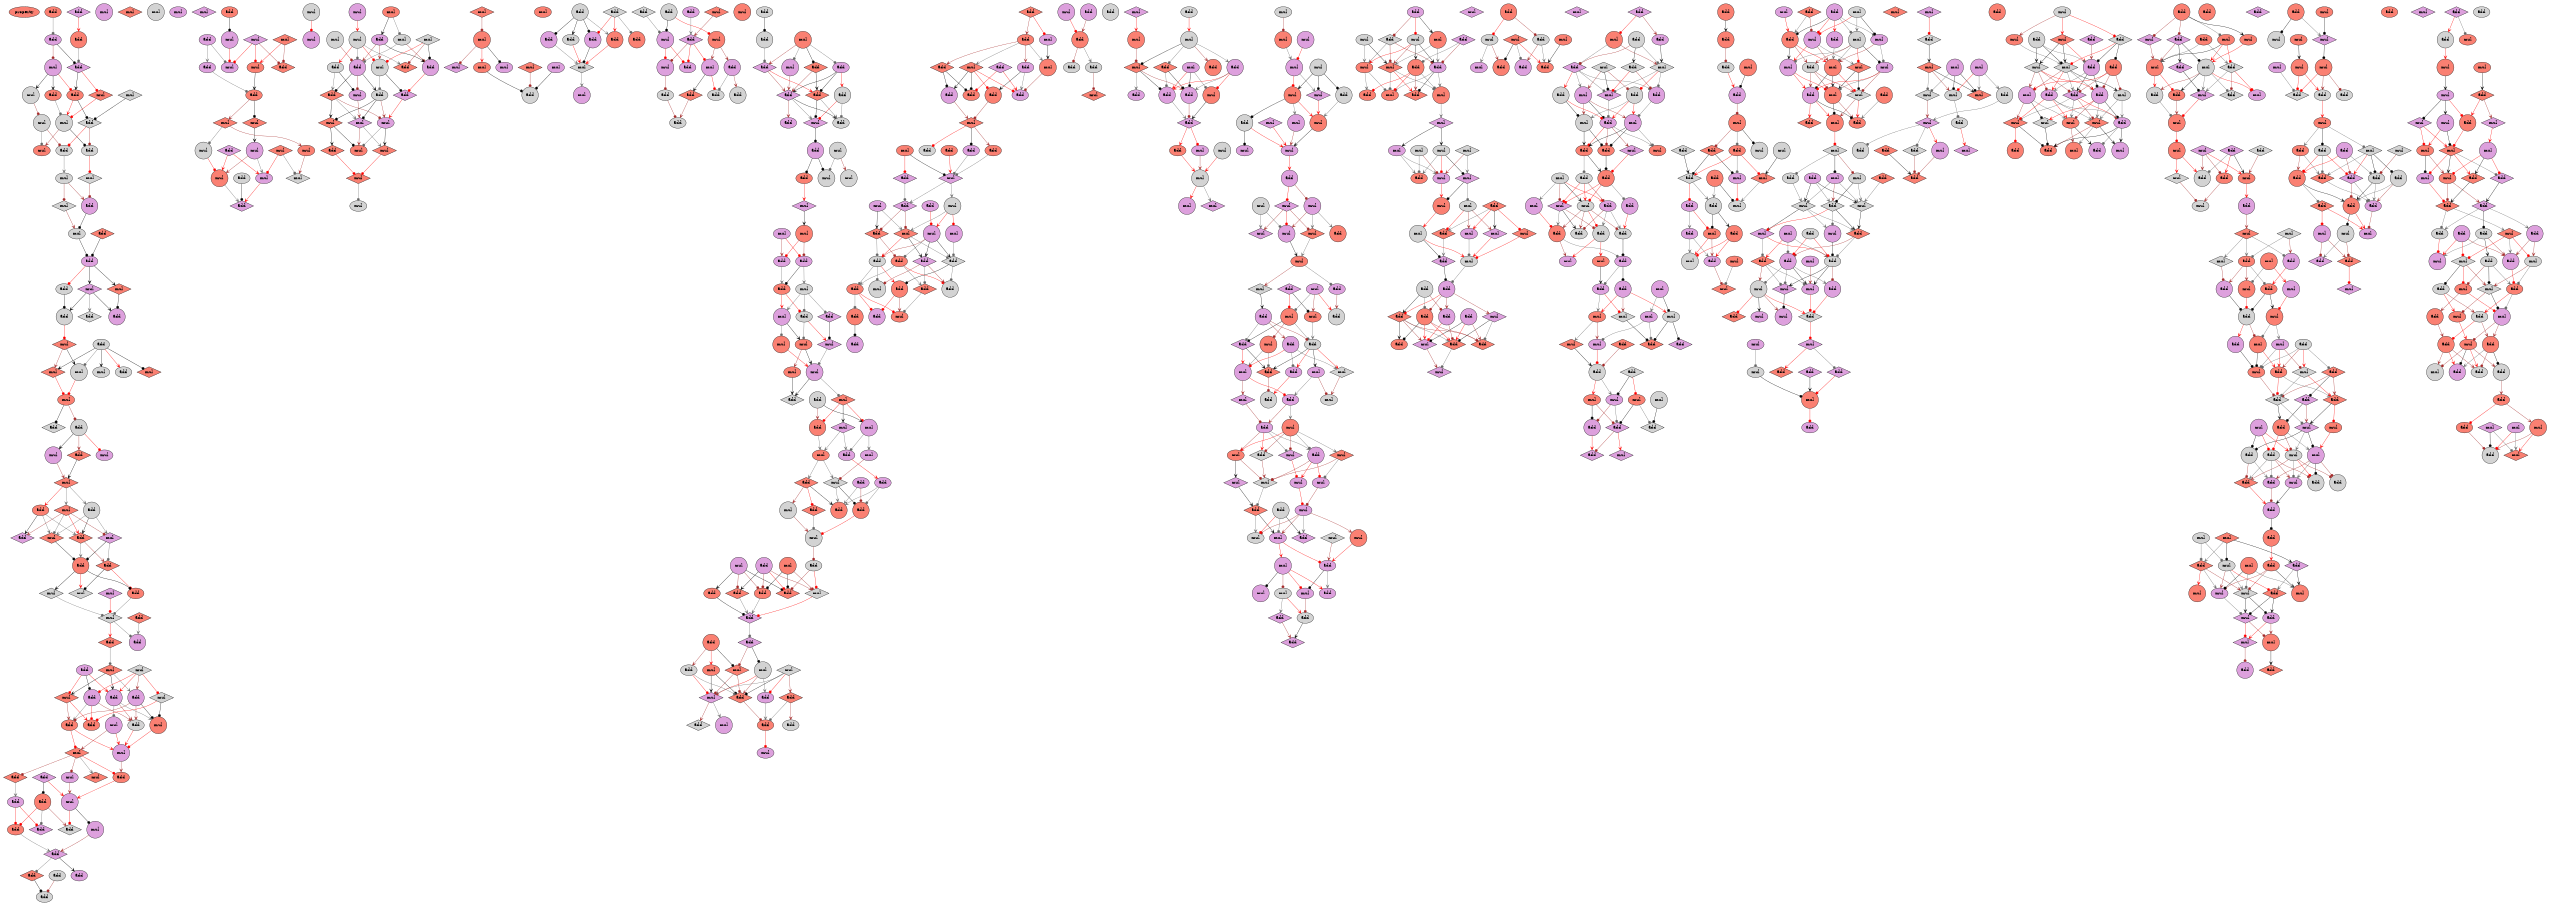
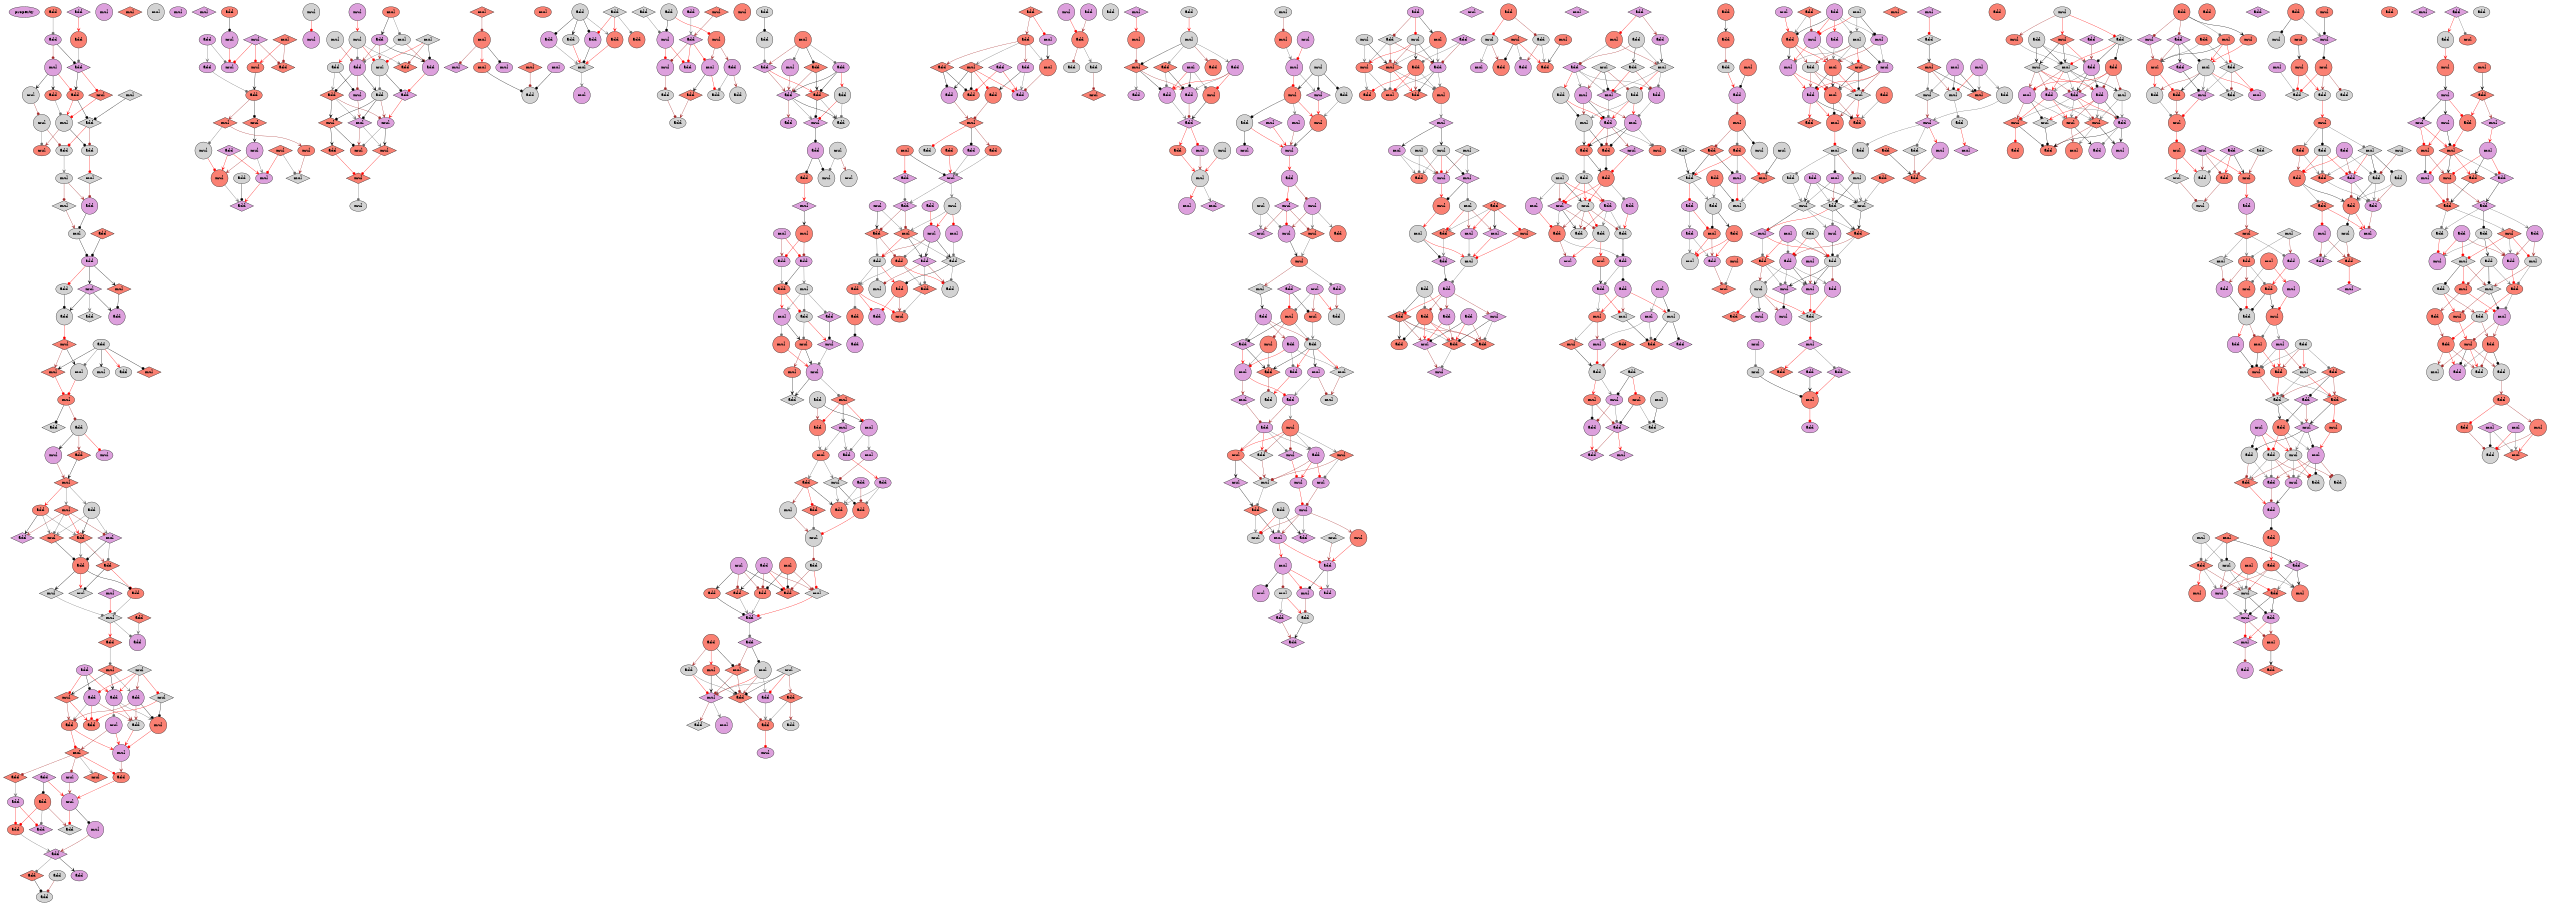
node "property": fillcolor salmon -> plum
